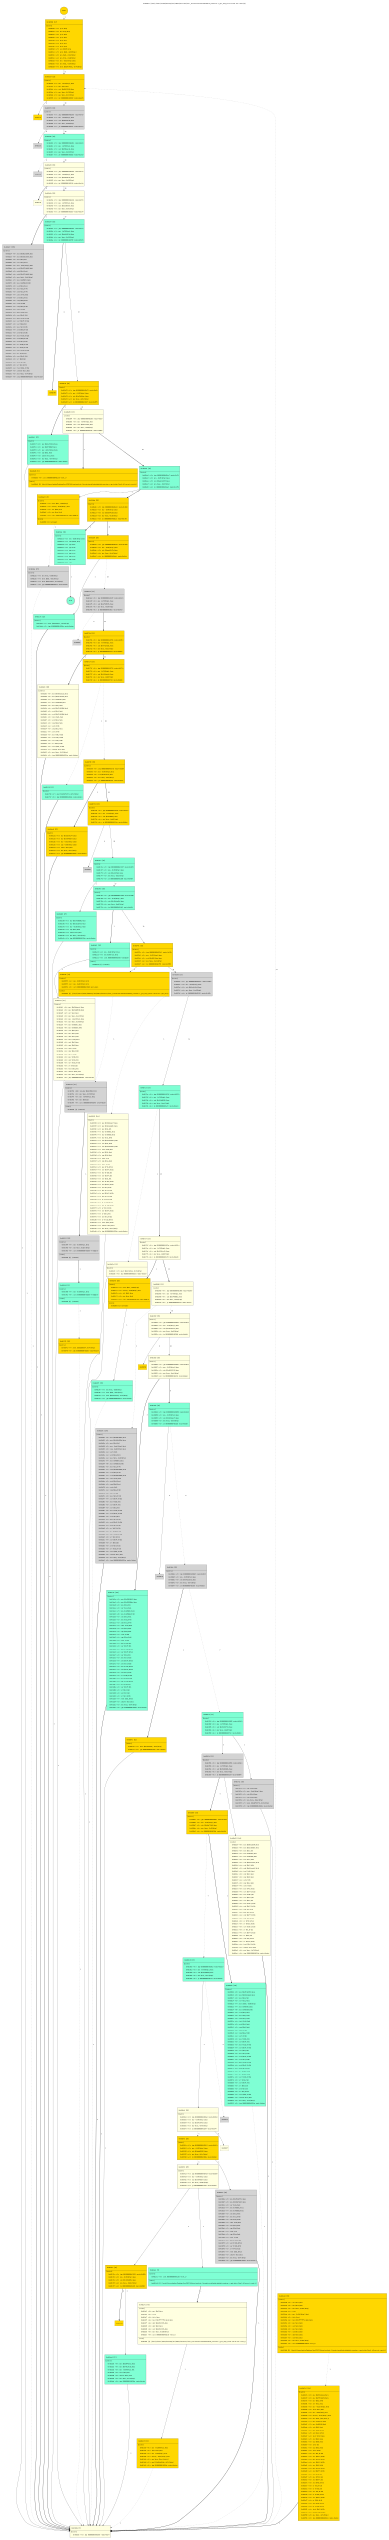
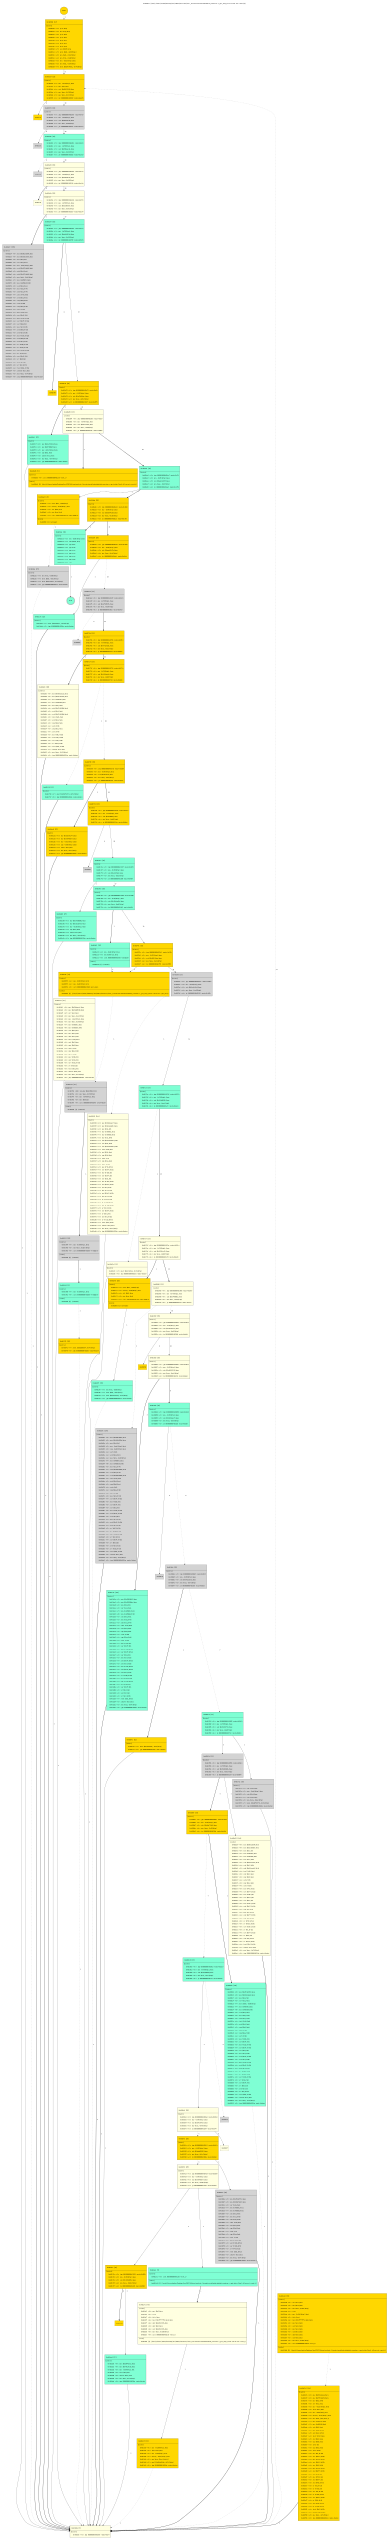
edge "0x401a12 [13]" -> "0x401a1f [93]": now "0x401a12 [13]" -> "0x401f35 [13]"
